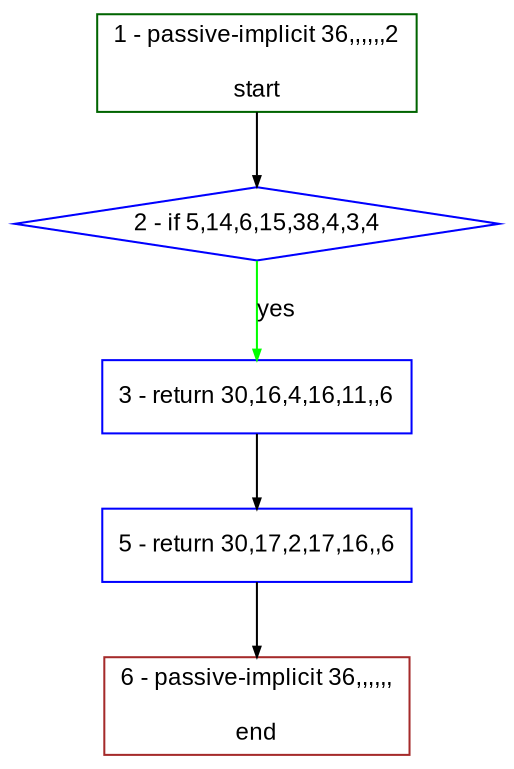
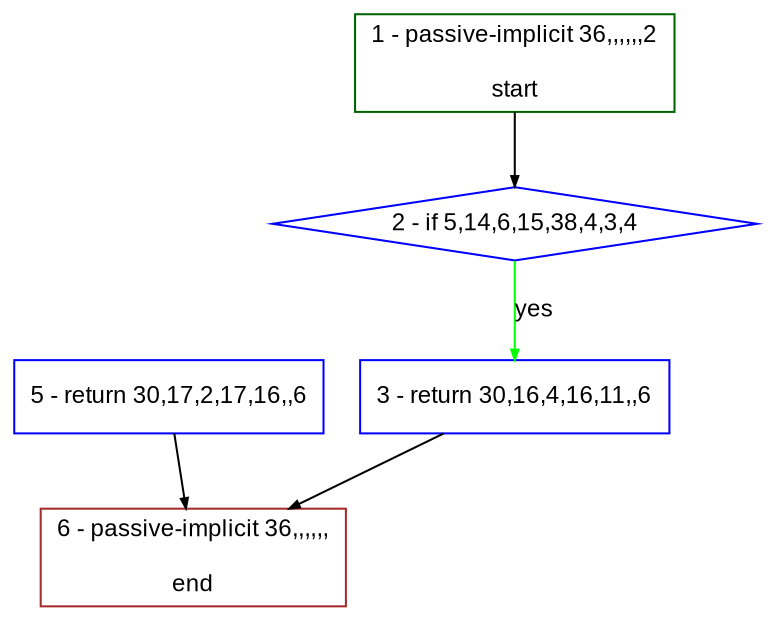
edge "3 - return 30,16,4,16,11,,6" -> "5 - return 30,17,2,17,16,,6": now "3 - return 30,16,4,16,11,,6" -> "6 - passive-implicit 36,,,,,, end"
